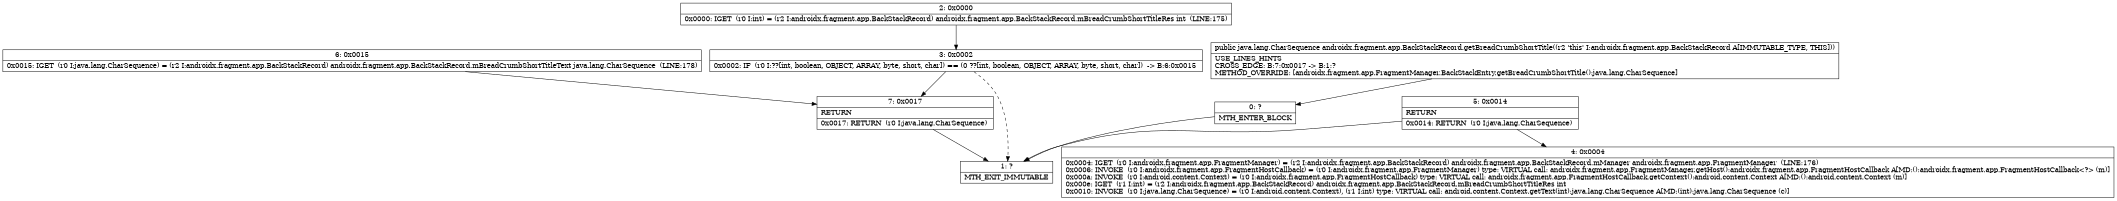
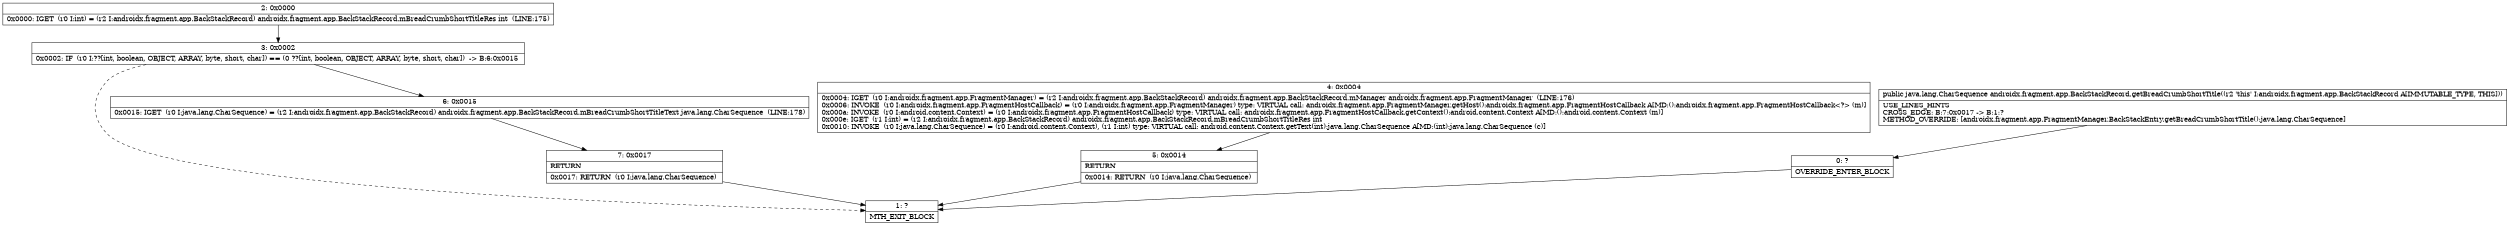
edge "3: 0x0002" -> "7: 0x0017": now "3: 0x0002" -> "6: 0x0015"
node "0: ?": text "MTH_ENTER_BLOCK" -> "OVERRIDE_ENTER_BLOCK"
edge "5: 0x0014" -> "4: 0x0004": reversed
node "1: ?": text "MTH_EXIT_IMMUTABLE" -> "MTH_EXIT_BLOCK"
